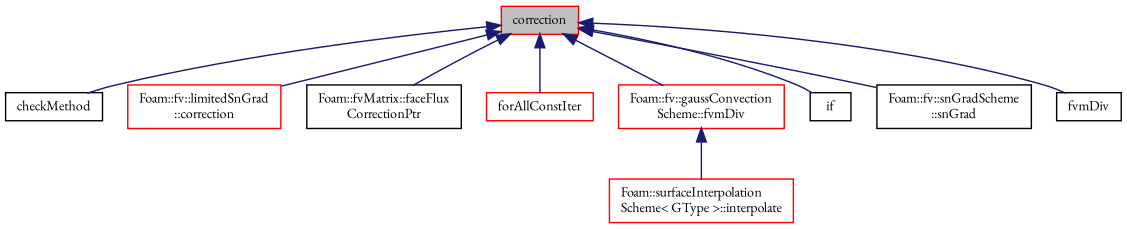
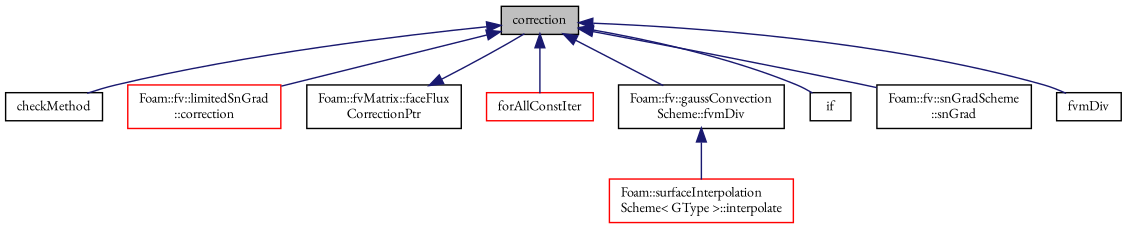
node "correction": color red -> black
edge "Foam::fvMatrix::faceFlux CorrectionPtr" -> "correction": reversed
node "Foam::fv::gaussConvection Scheme::fvmDiv": color red -> black
